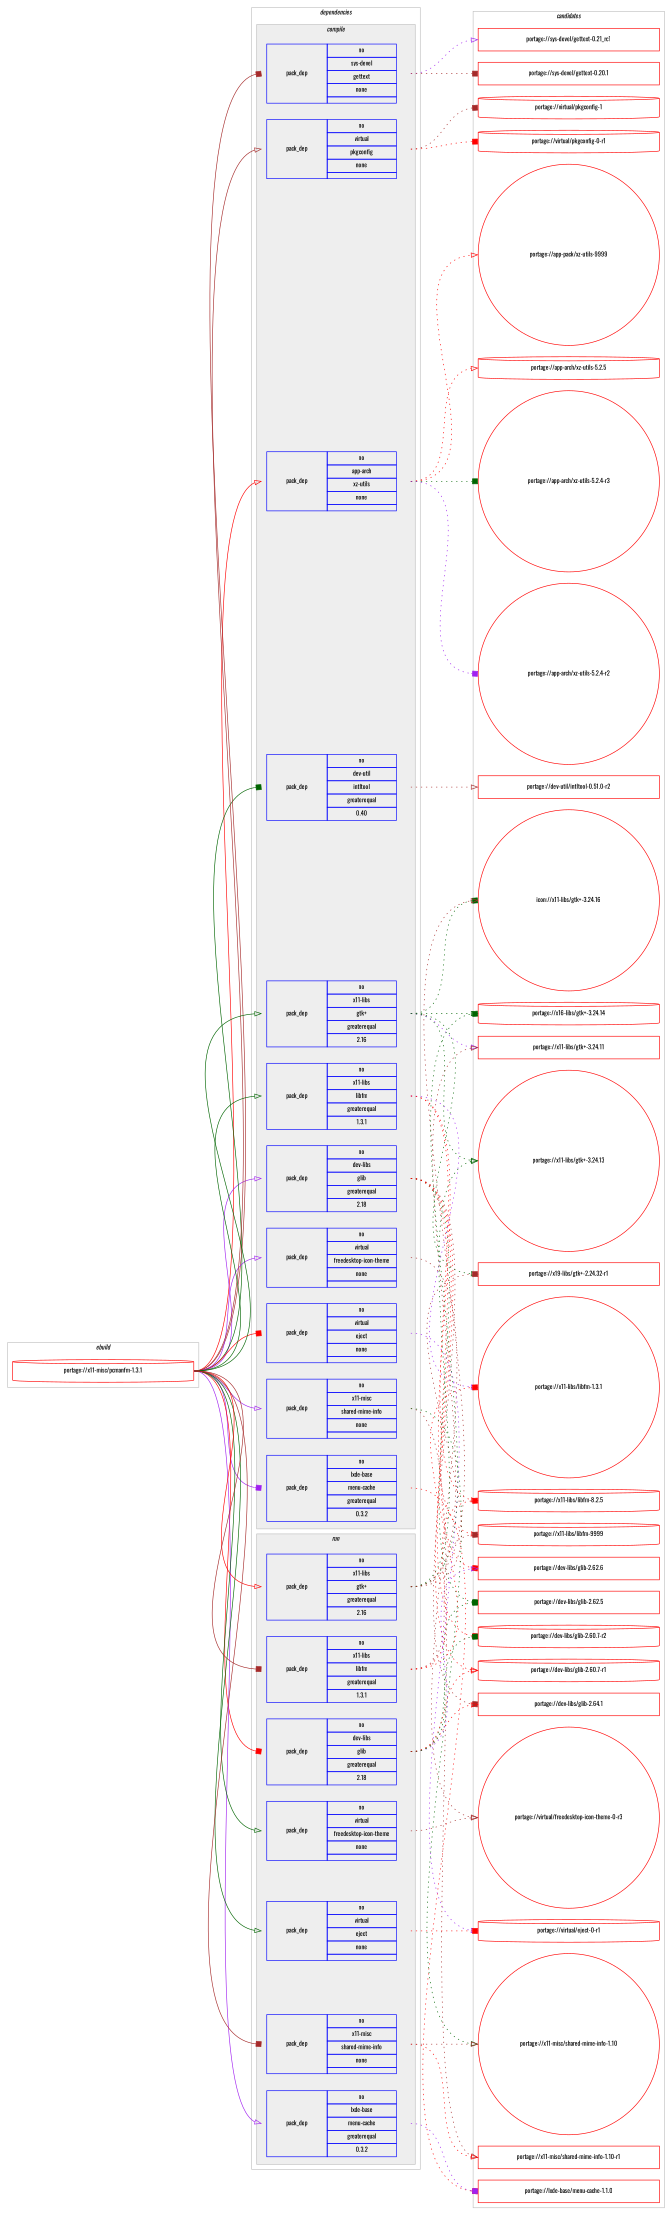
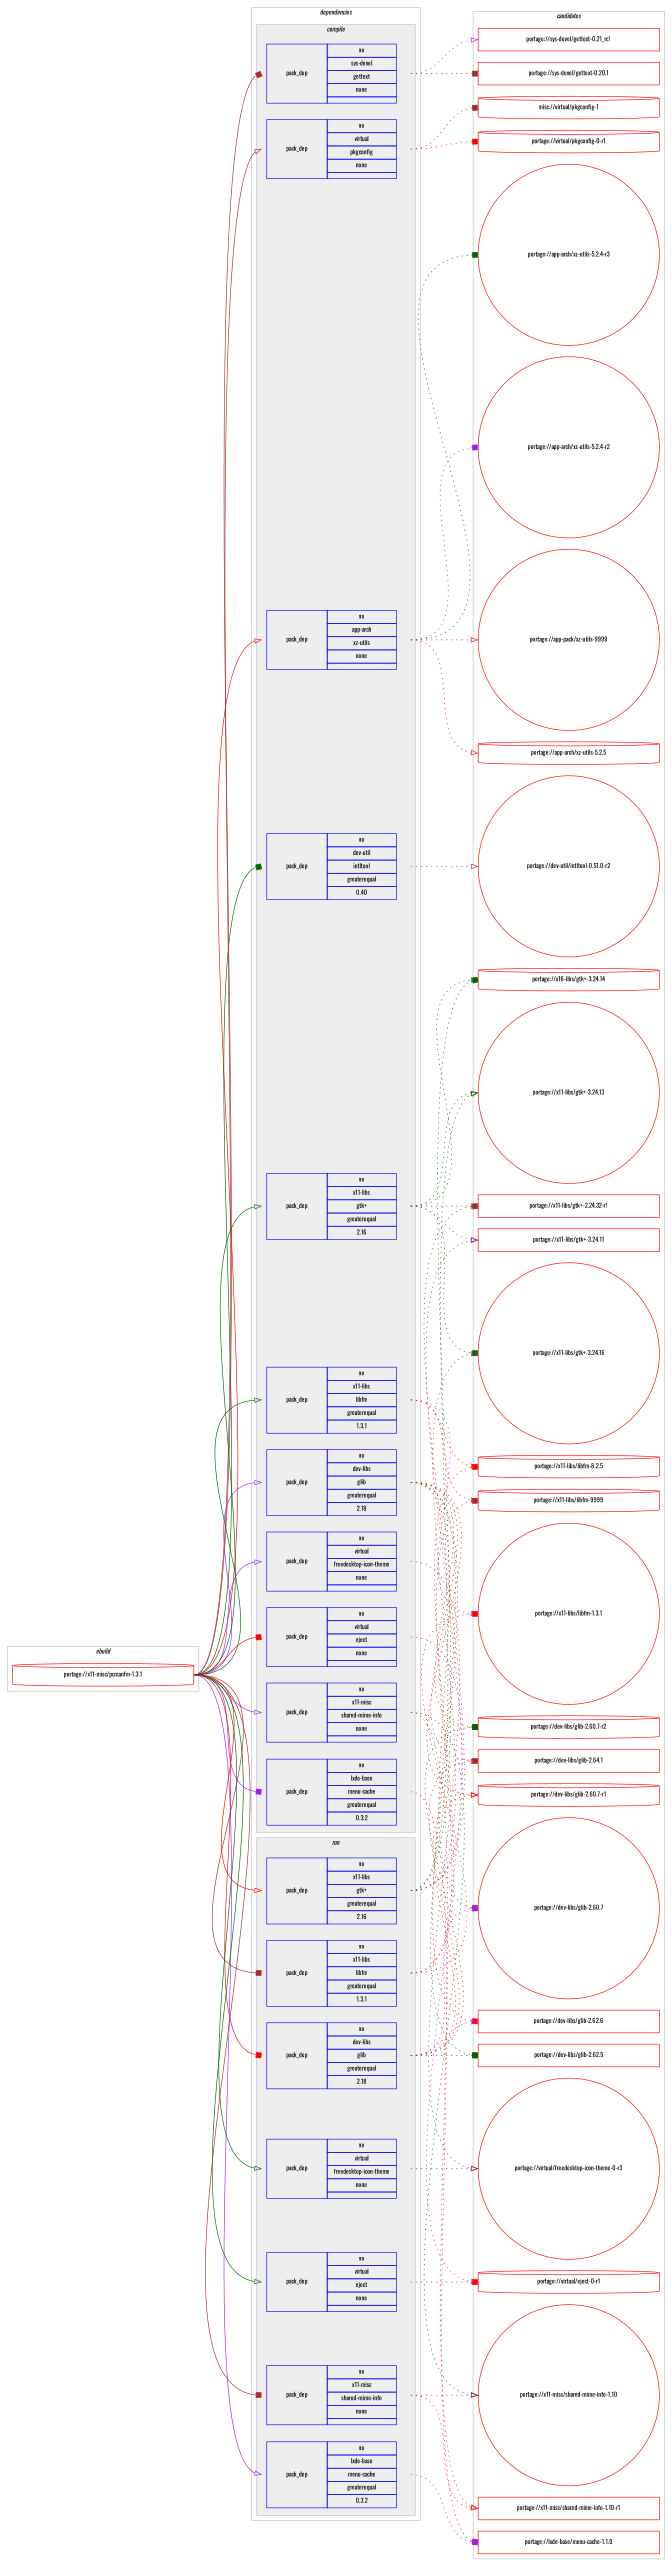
node "portage://virtual/pkgconfig-1": label "portage://virtual/pkgconfig-1" -> "misc://virtual/pkgconfig-1"
node "portage://dev-util/intltool-0.51.0-r2": shape box -> circle
node "icon://x11-libs/gtk+-3.24.16": label "icon://x11-libs/gtk+-3.24.16" -> "portage://x11-libs/gtk+-3.24.16"
node "portage://x19-libs/gtk+-2.24.32-r1": label "portage://x19-libs/gtk+-2.24.32-r1" -> "portage://x11-libs/gtk+-2.24.32-r1"
node "portage://dev-libs/glib-2.60.7": added
